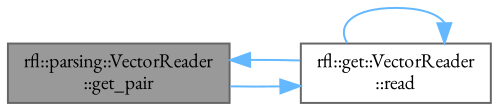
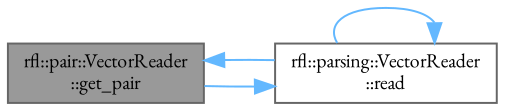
node "rfl::parsing::VectorReader ::get_pair": label "rfl::parsing::VectorReader ::get_pair" -> "rfl::pair::VectorReader ::get_pair"
node "rfl::get::VectorReader ::read": label "rfl::get::VectorReader ::read" -> "rfl::parsing::VectorReader ::read"
